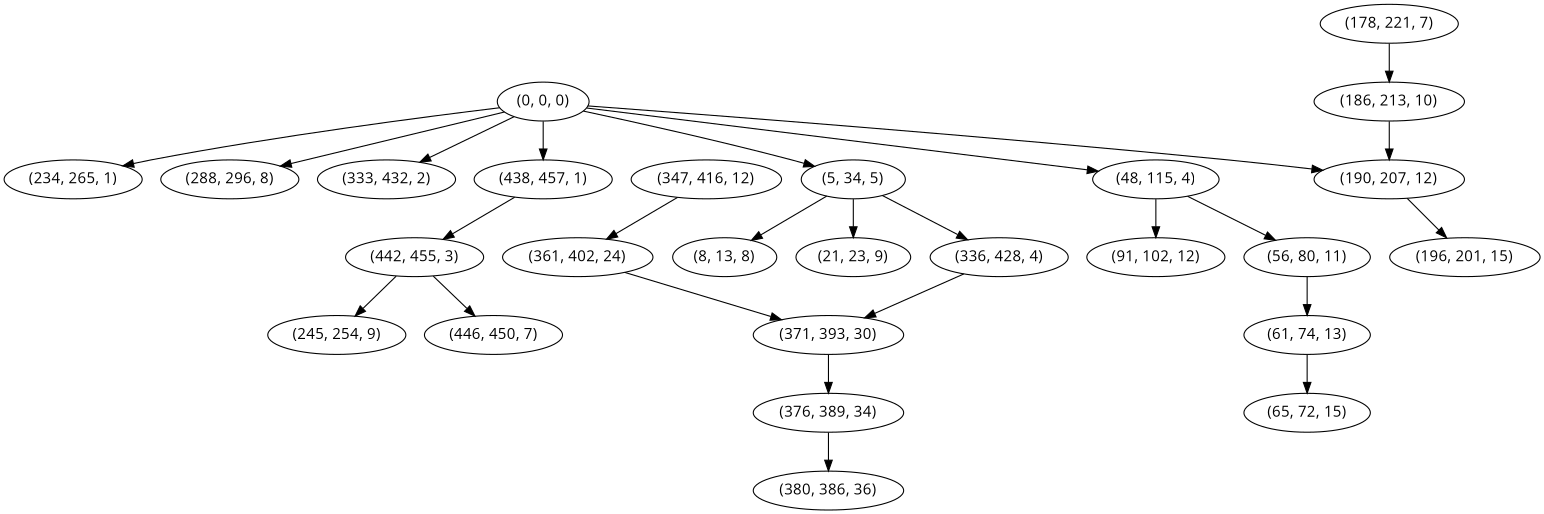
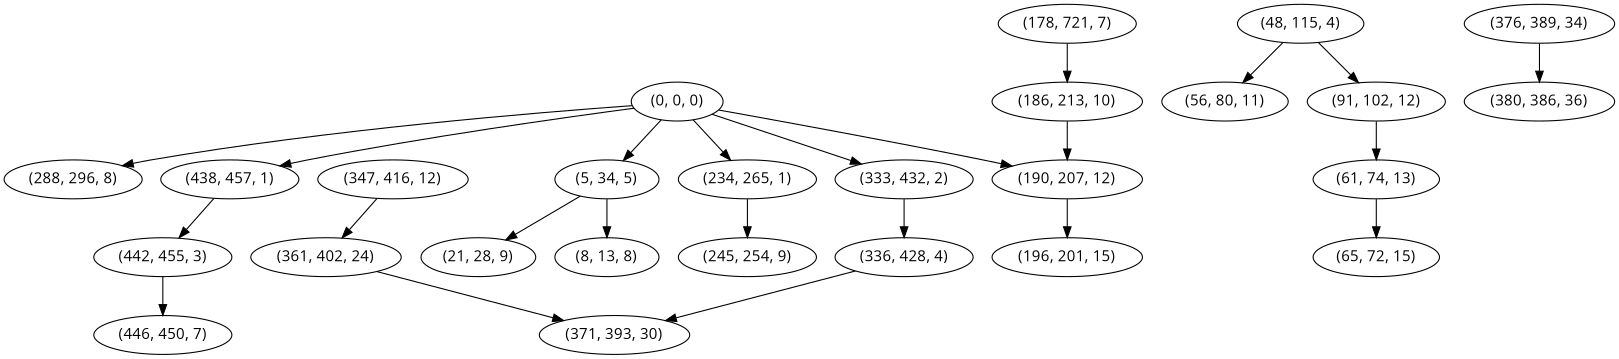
node "(178, 221, 7)": label "(178, 221, 7)" -> "(178, 721, 7)"
edge "(0, 0, 0)" -> "(48, 115, 4)": removed
edge "(5, 34, 5)" -> "(336, 428, 4)": now "(333, 432, 2)" -> "(336, 428, 4)"
node "(21, 23, 9)": label "(21, 23, 9)" -> "(21, 28, 9)"
edge "(56, 80, 11)" -> "(61, 74, 13)": now "(91, 102, 12)" -> "(61, 74, 13)"
edge "(442, 455, 3)" -> "(245, 254, 9)": now "(234, 265, 1)" -> "(245, 254, 9)"
edge "(371, 393, 30)" -> "(376, 389, 34)": removed
